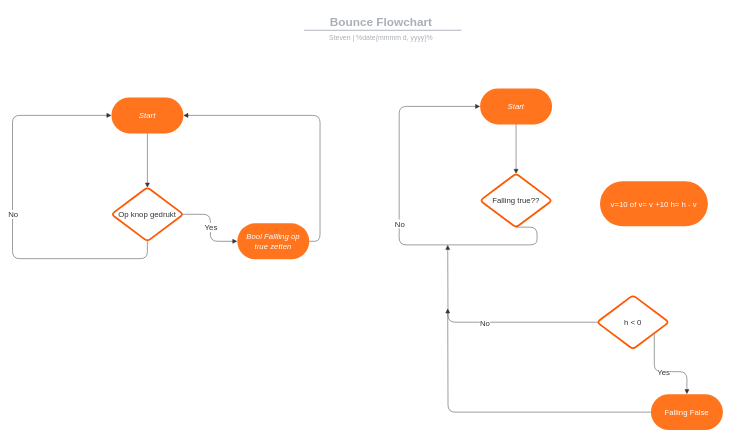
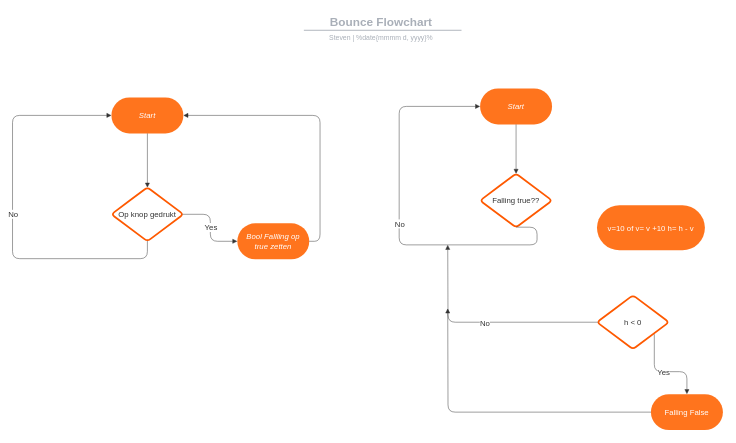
node "v=10 of v= v +10 h= h - v": moved (654, 204) -> (651, 228)
